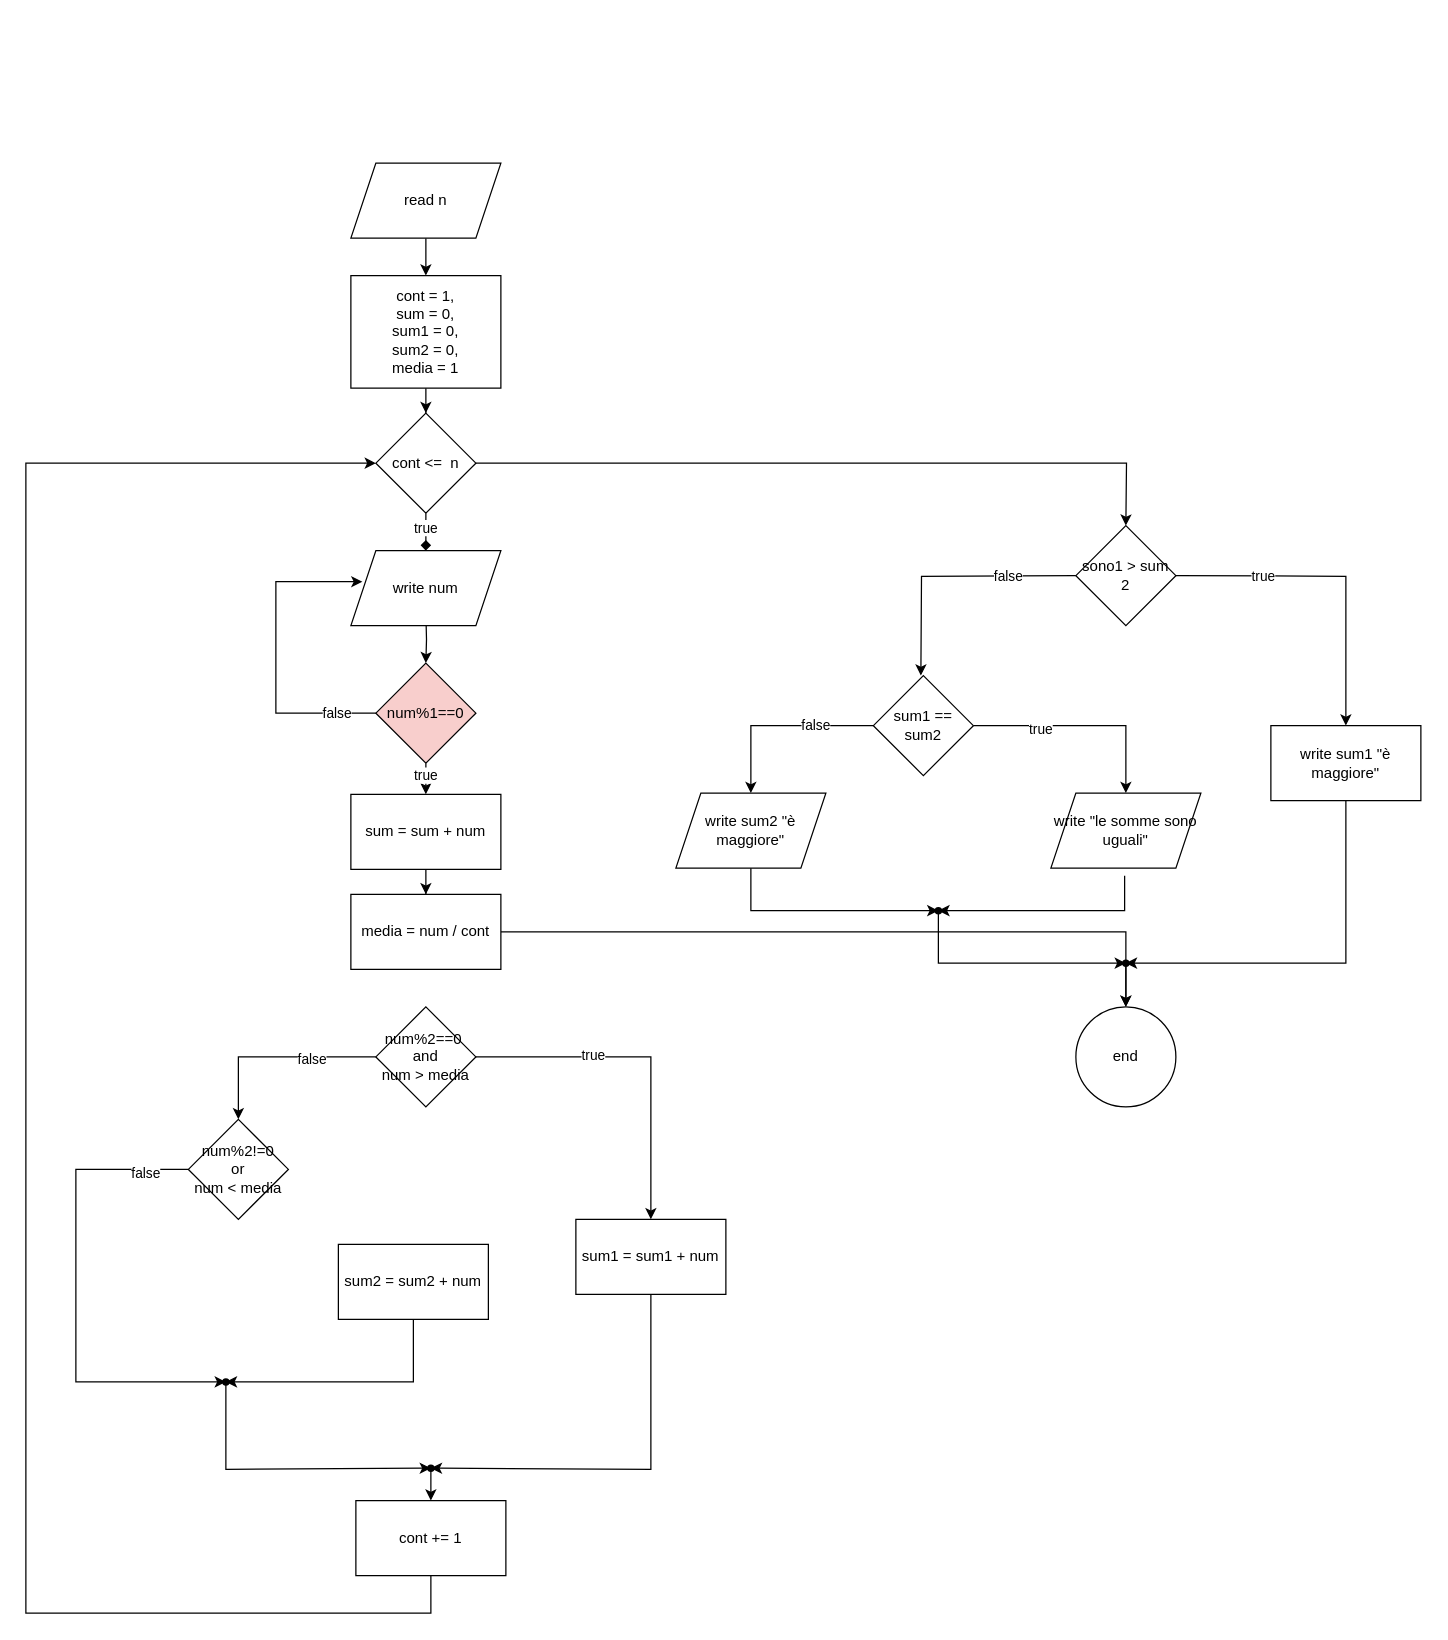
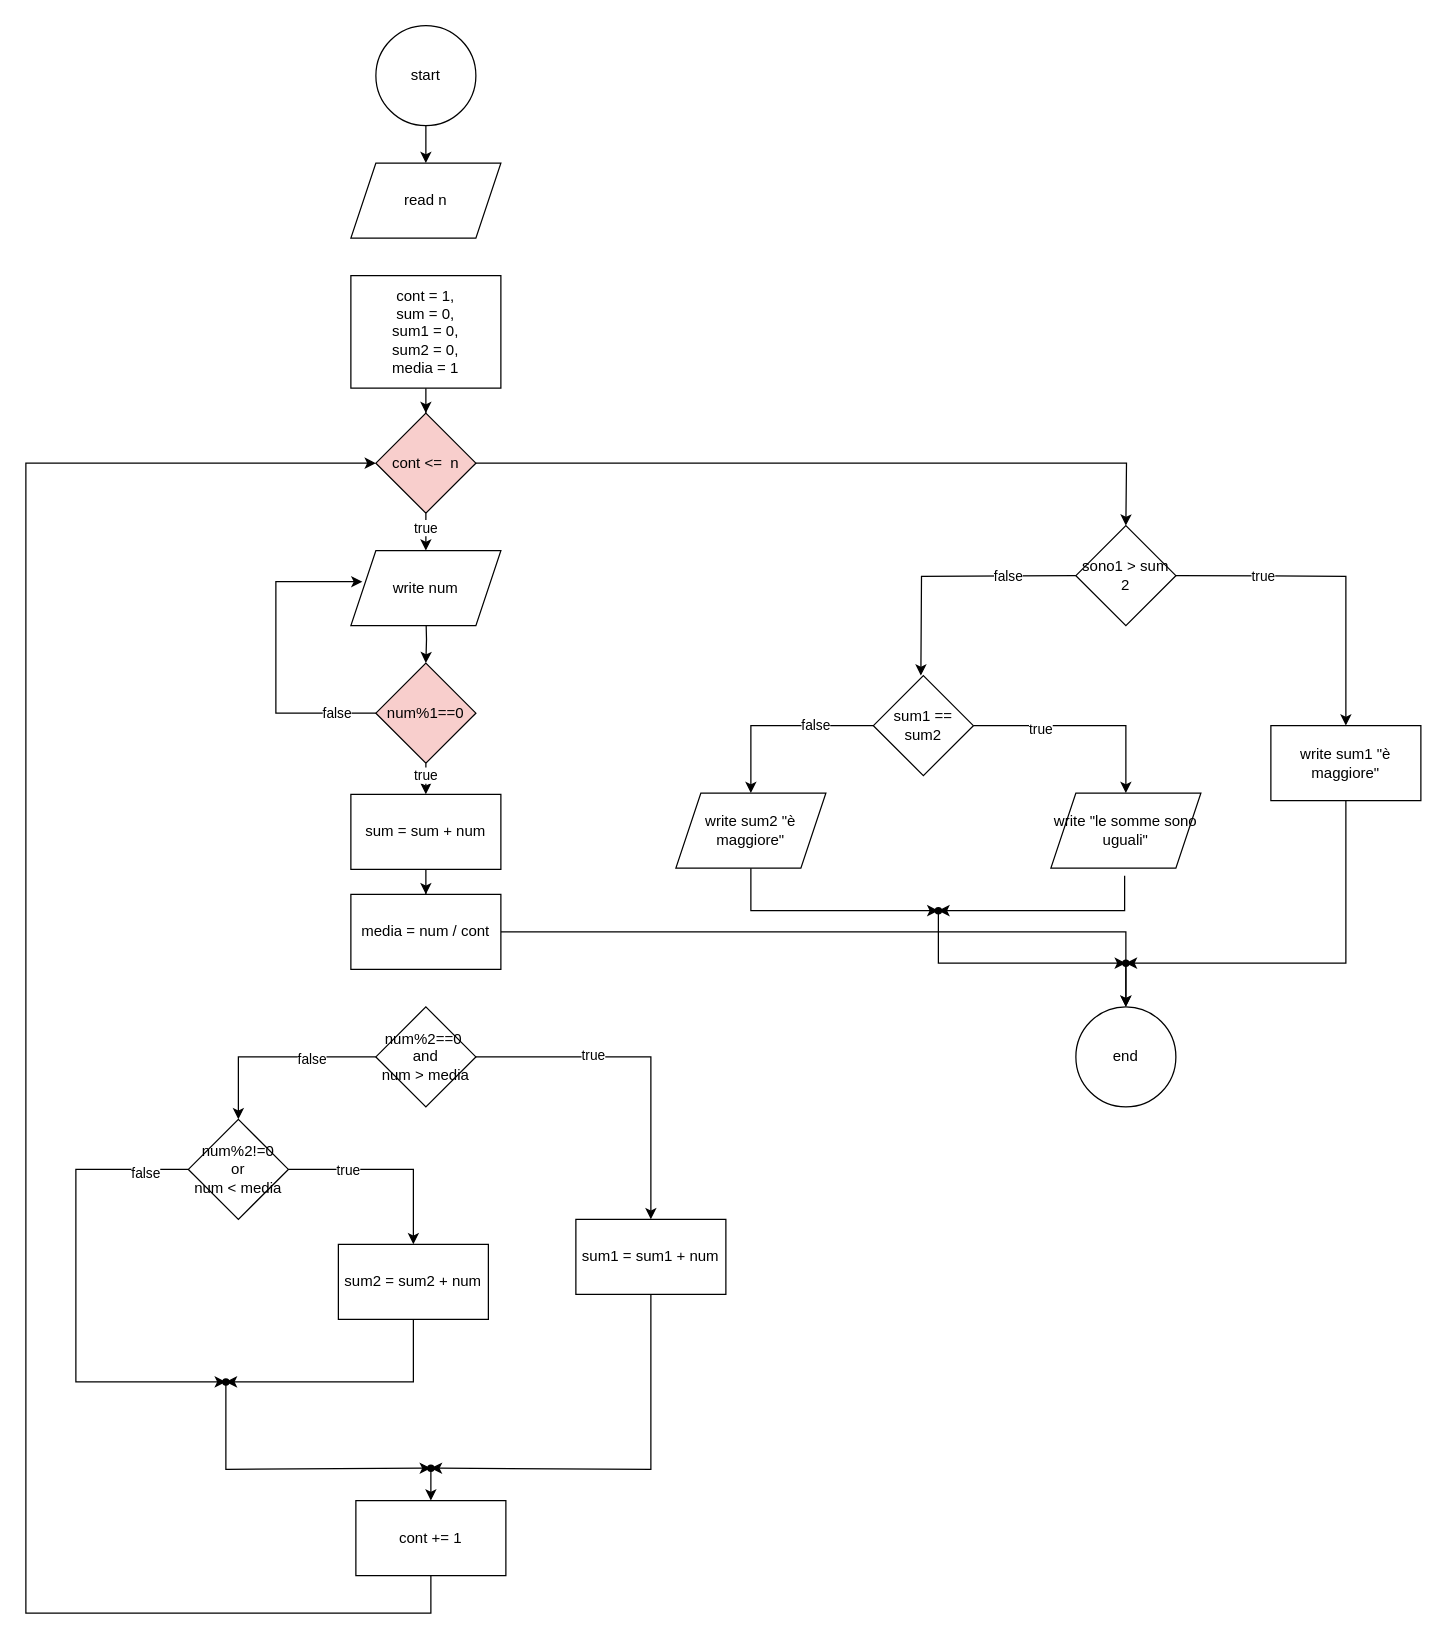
node "start": added
edge "start" -> "read n": added
edge "read n" -> "cont = 1, sum = 0, sum1 = 0, sum2 = 0, media = 1": removed
node "cont <= n": fillcolor #ffffff -> #f8cecc
edge "cont <= n" -> "write num": arrowhead diamond -> classic
edge "num%2!=0 or num < media" -> "sum2 = sum2 + num": added, label "true"
